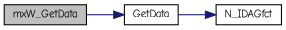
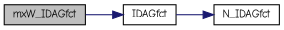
node "mxW_GetData": label "mxW_GetData" -> "mxW_IDAGfct"
node "GetData": label "GetData" -> "IDAGfct"
